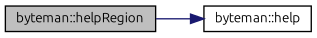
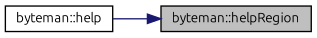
edge "byteman::helpRegion" -> "byteman::help": reversed
